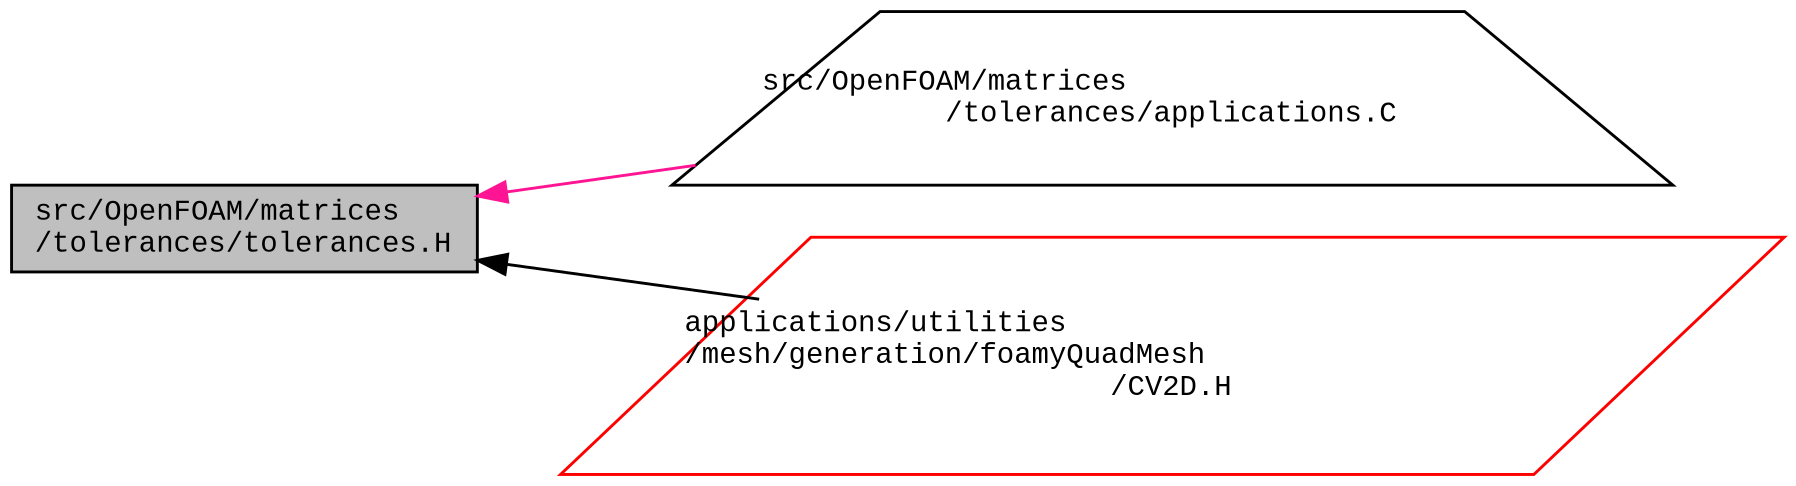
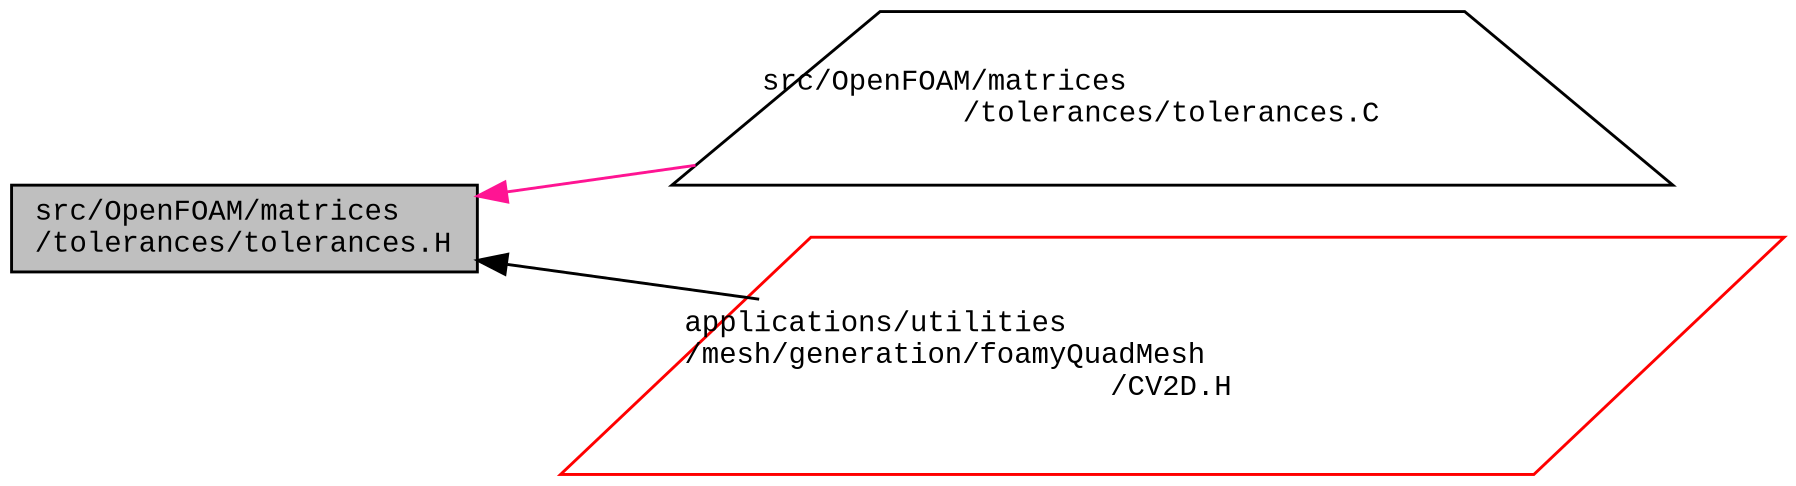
node "src/OpenFOAM/matrices /tolerances/applications.C": label "src/OpenFOAM/matrices /tolerances/applications.C" -> "src/OpenFOAM/matrices /tolerances/tolerances.C"
